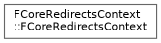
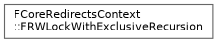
node "FCoreRedirectsContext ::FCoreRedirectsContext": label "FCoreRedirectsContext ::FCoreRedirectsContext" -> "FCoreRedirectsContext ::FRWLockWithExclusiveRecursion"
